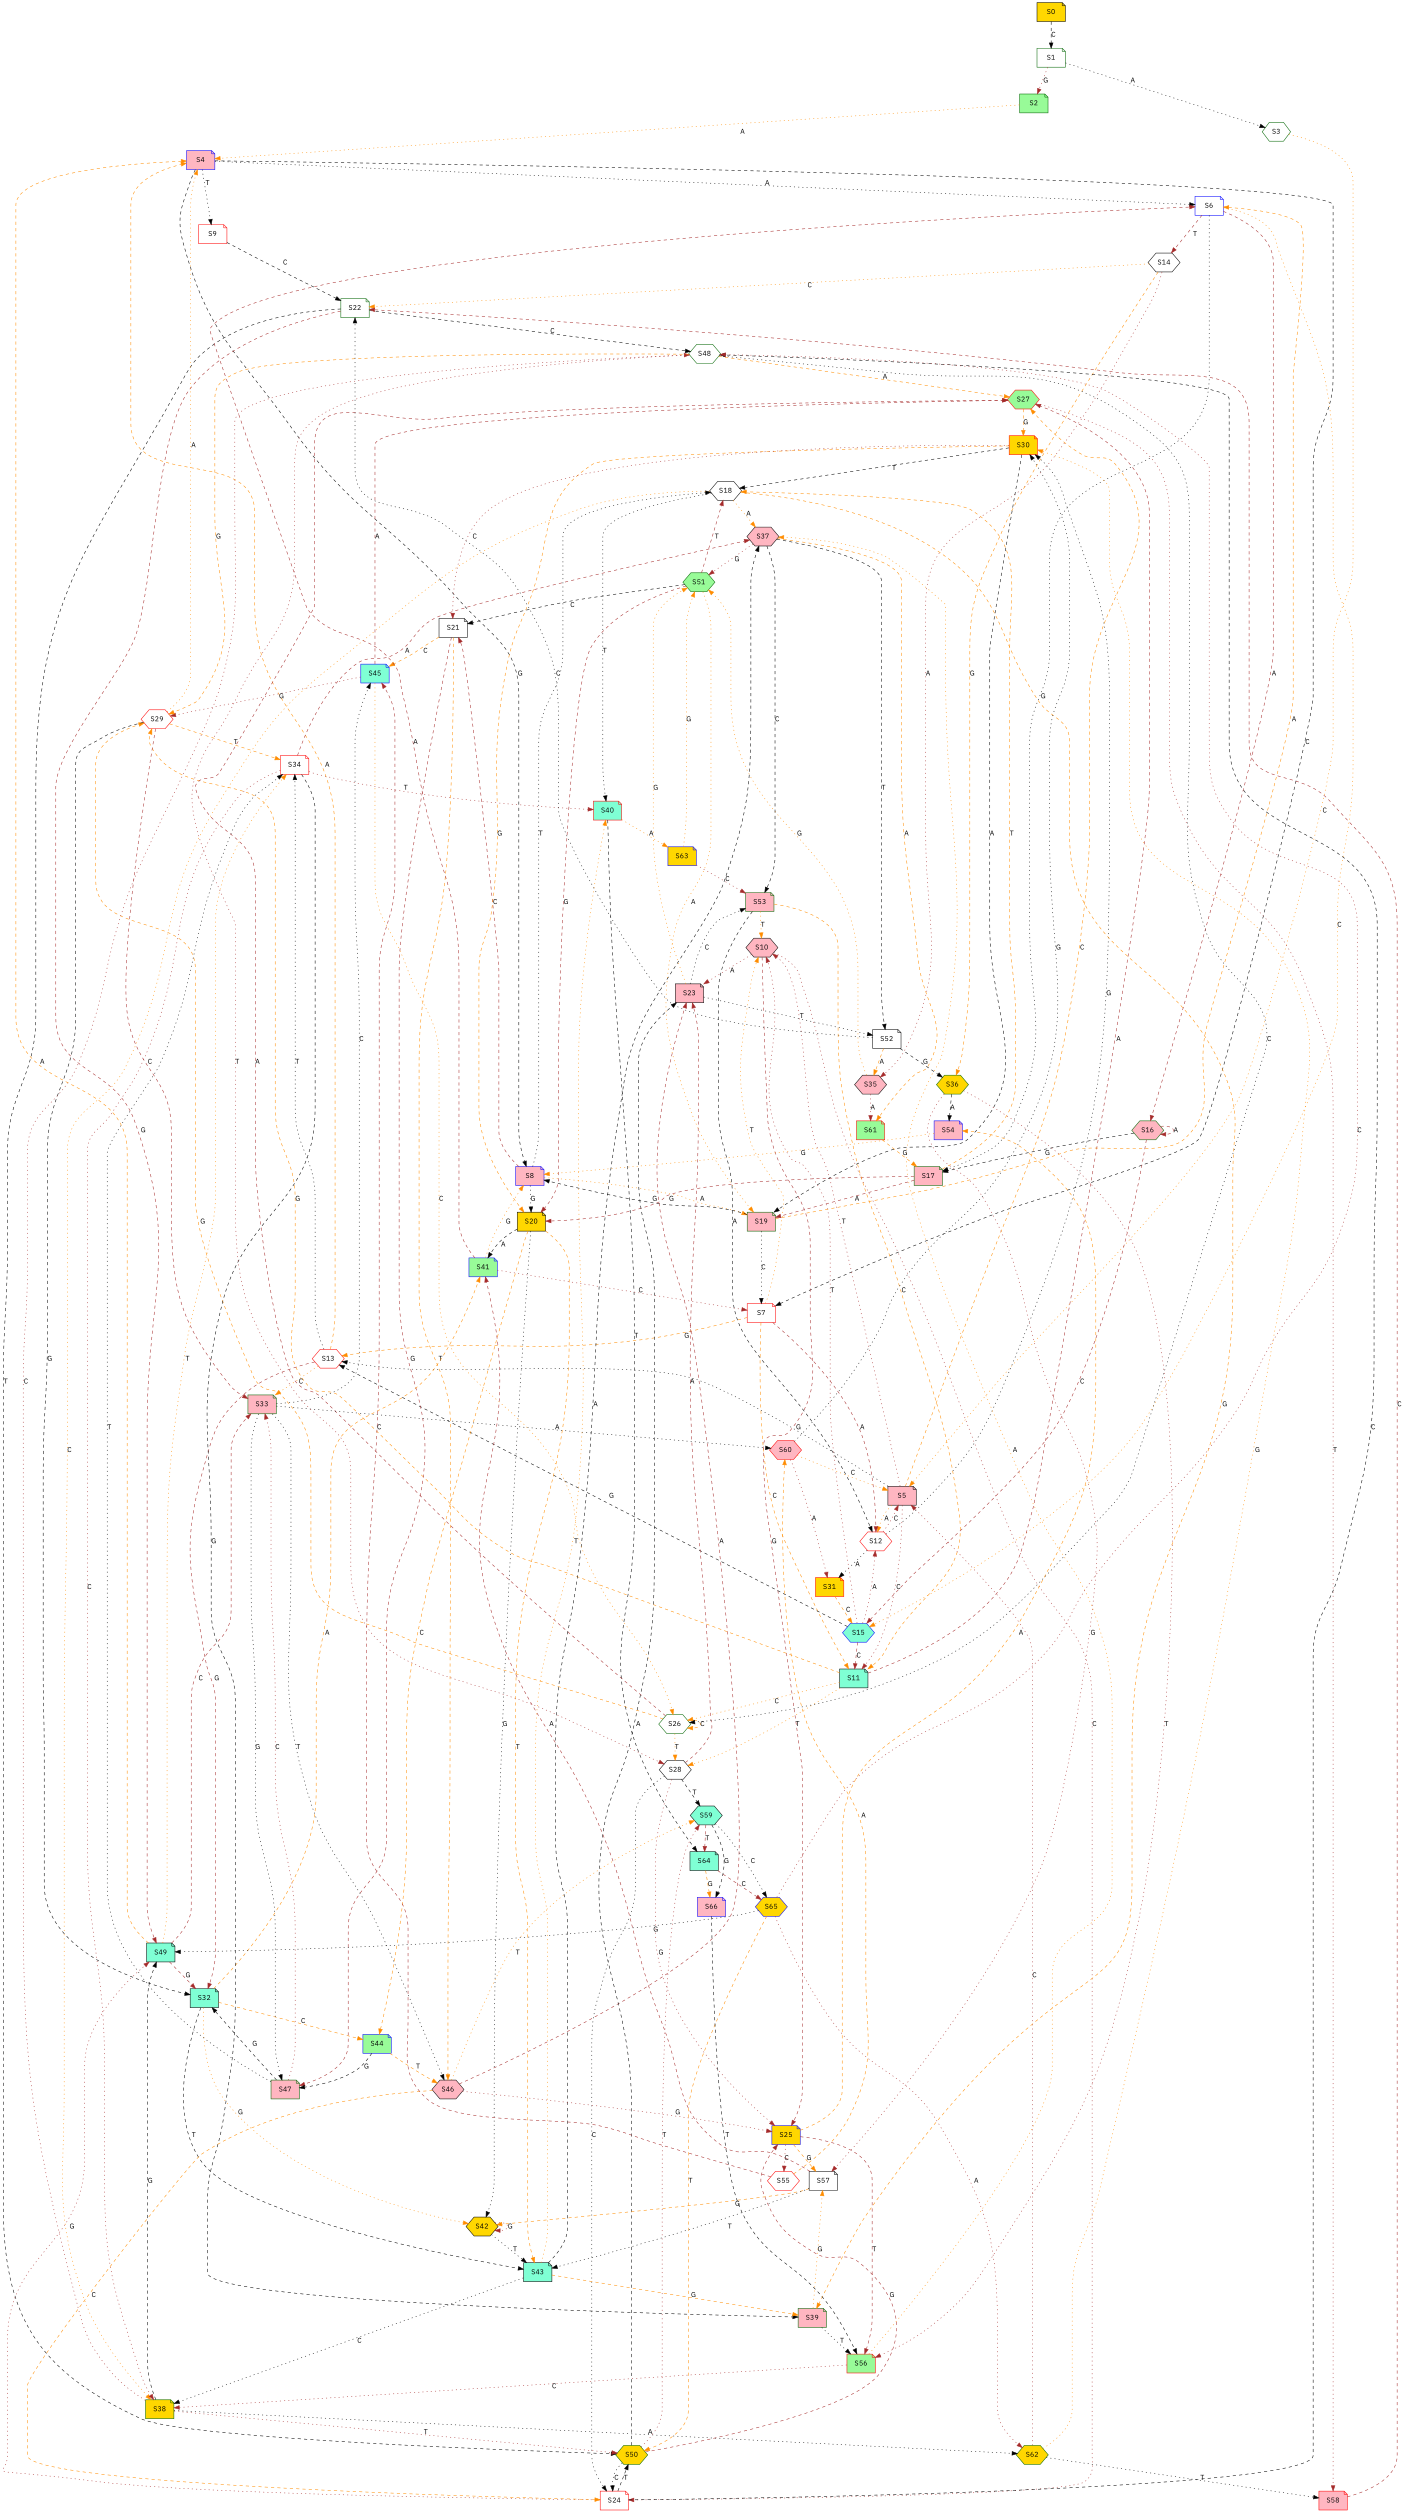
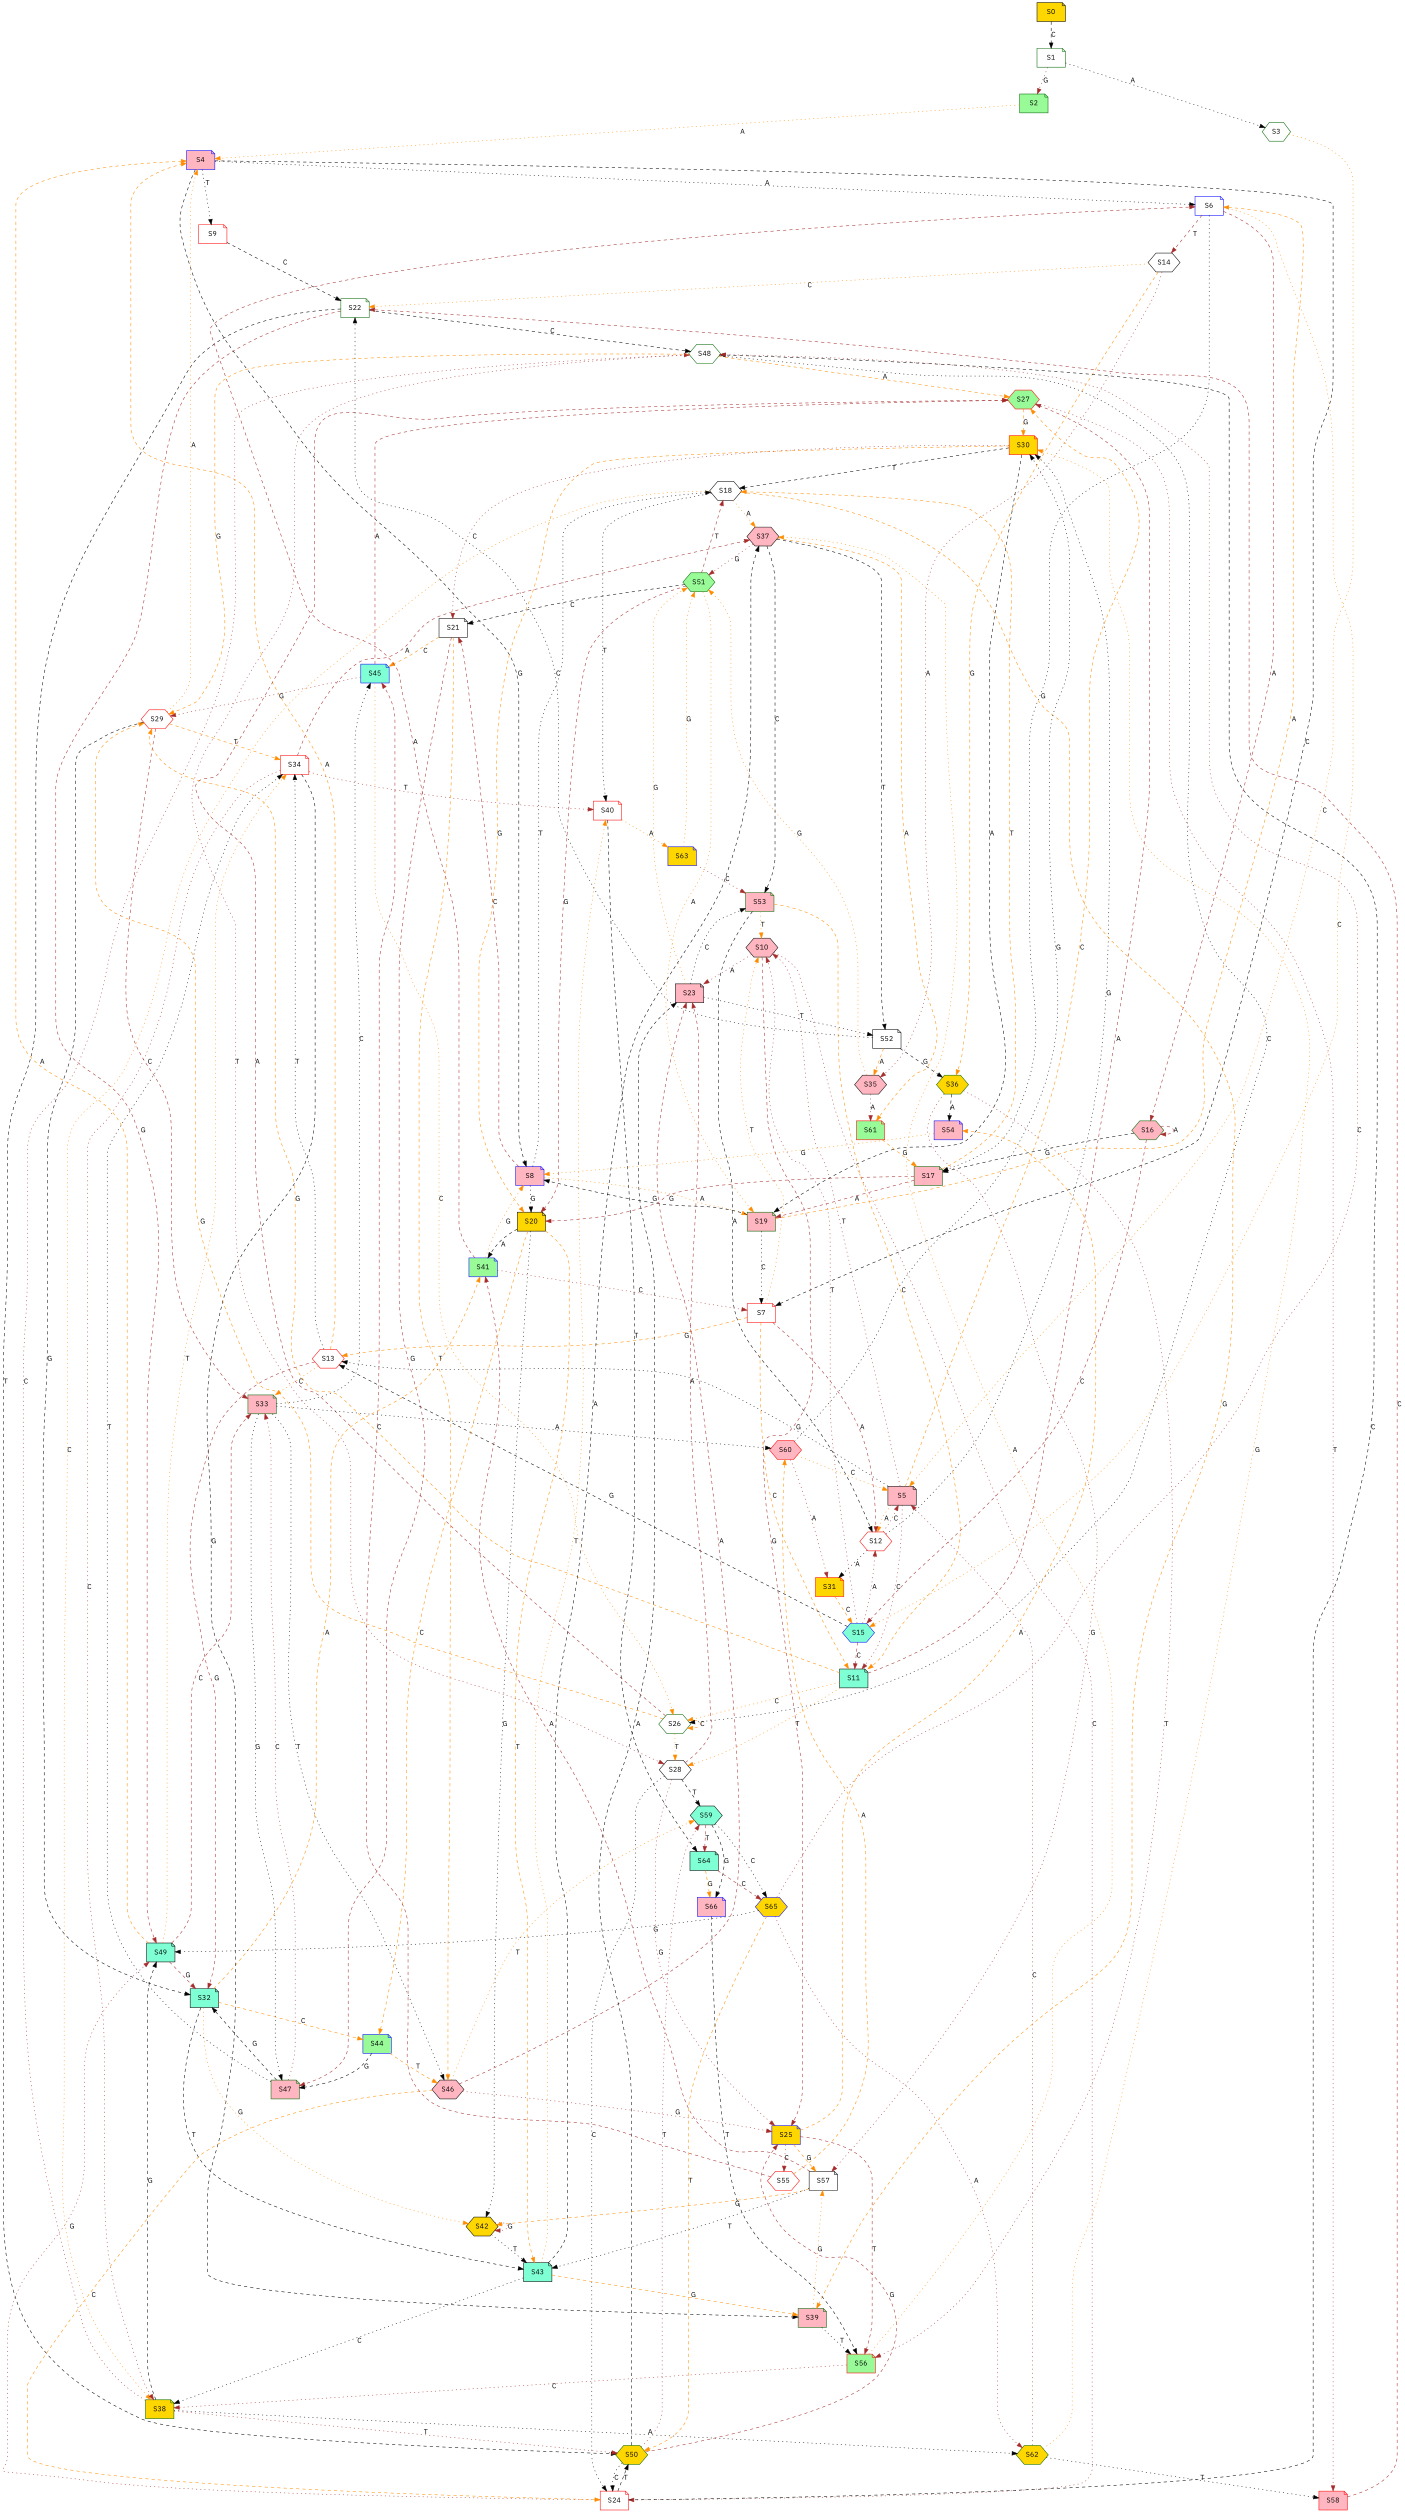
node "S40": fillcolor aquamarine -> white
